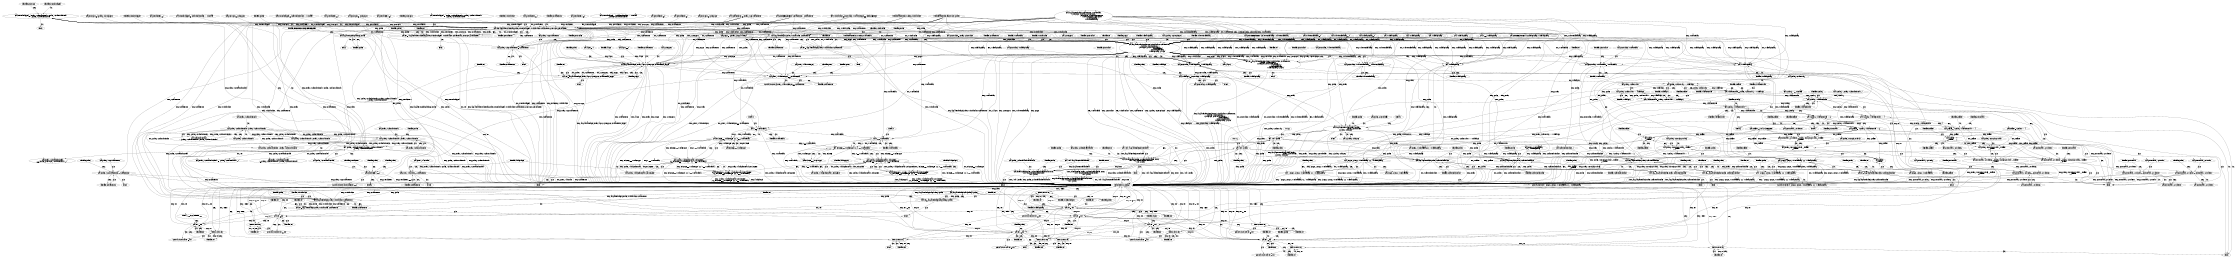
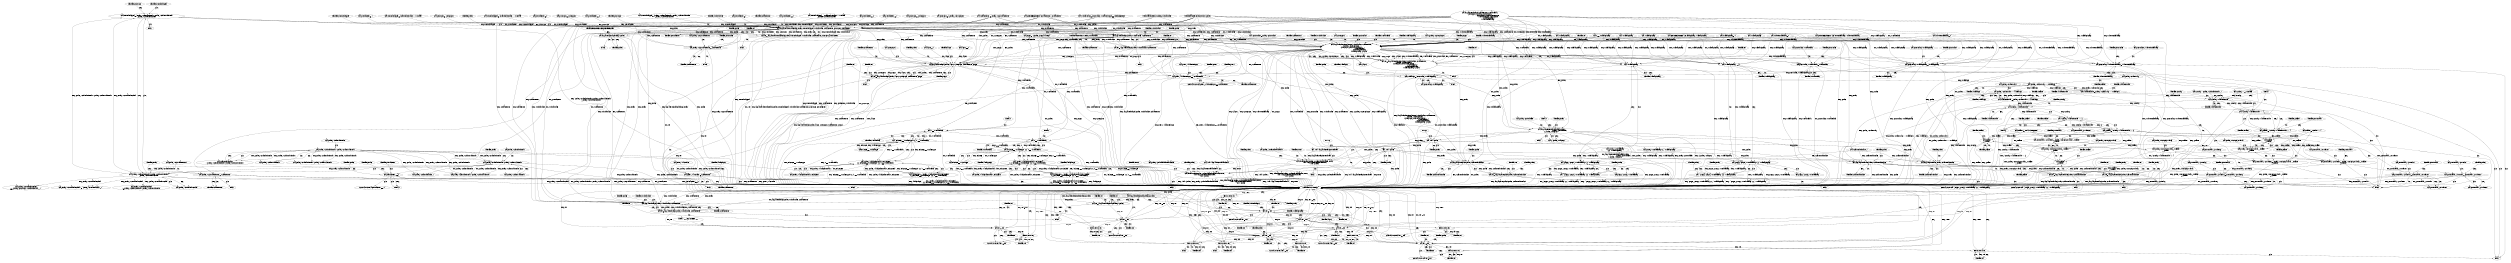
edge "(MethodParameterIn,dec_struct_t *ps_dec)" -> "(Call,u2_first_mb_in_slice - 1)": now "(MethodParameterIn,dec_struct_t *ps_dec)" -> "(Call,ih264d_parse_islice(ps_dec, u2_first_mb_in_slice))"
edge "(Call,(u2_mb_y * u4_frame_stride) << 4)" -> "(Literal,4)": removed, label "CFG:"
edge "(Call,ps_dec->u2_total_mbs_coded)" -> "(Call,prev_slice_err == 2)": now "(Literal,2)" -> "(Call,prev_slice_err == 2)"
node "(Call,ps_dec->u2_frm_ht_in_mbs - 1)": added
